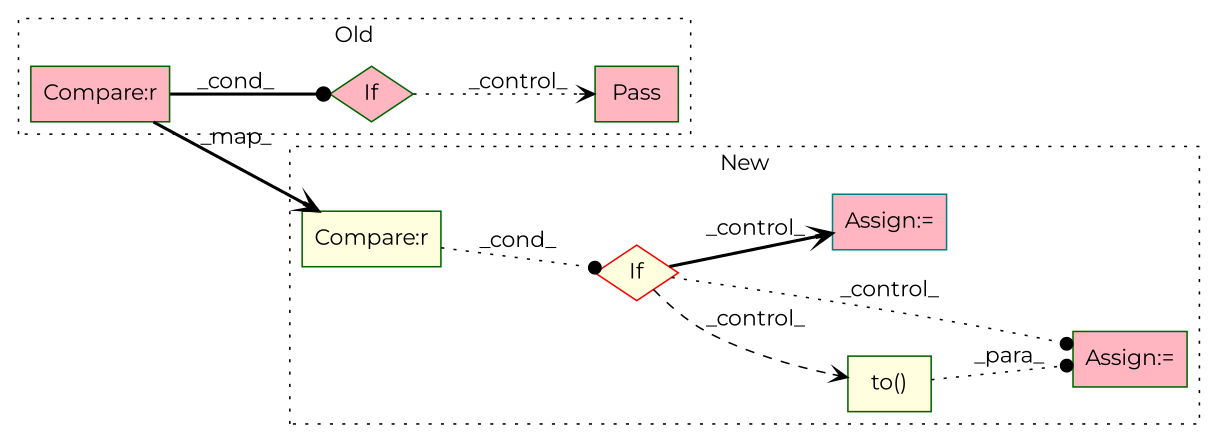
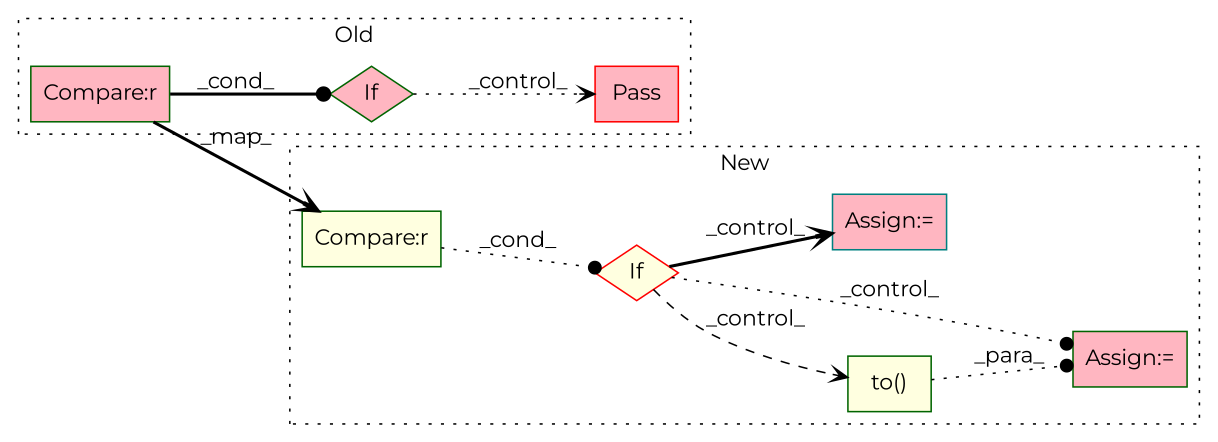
node "Pass": color darkgreen -> red
